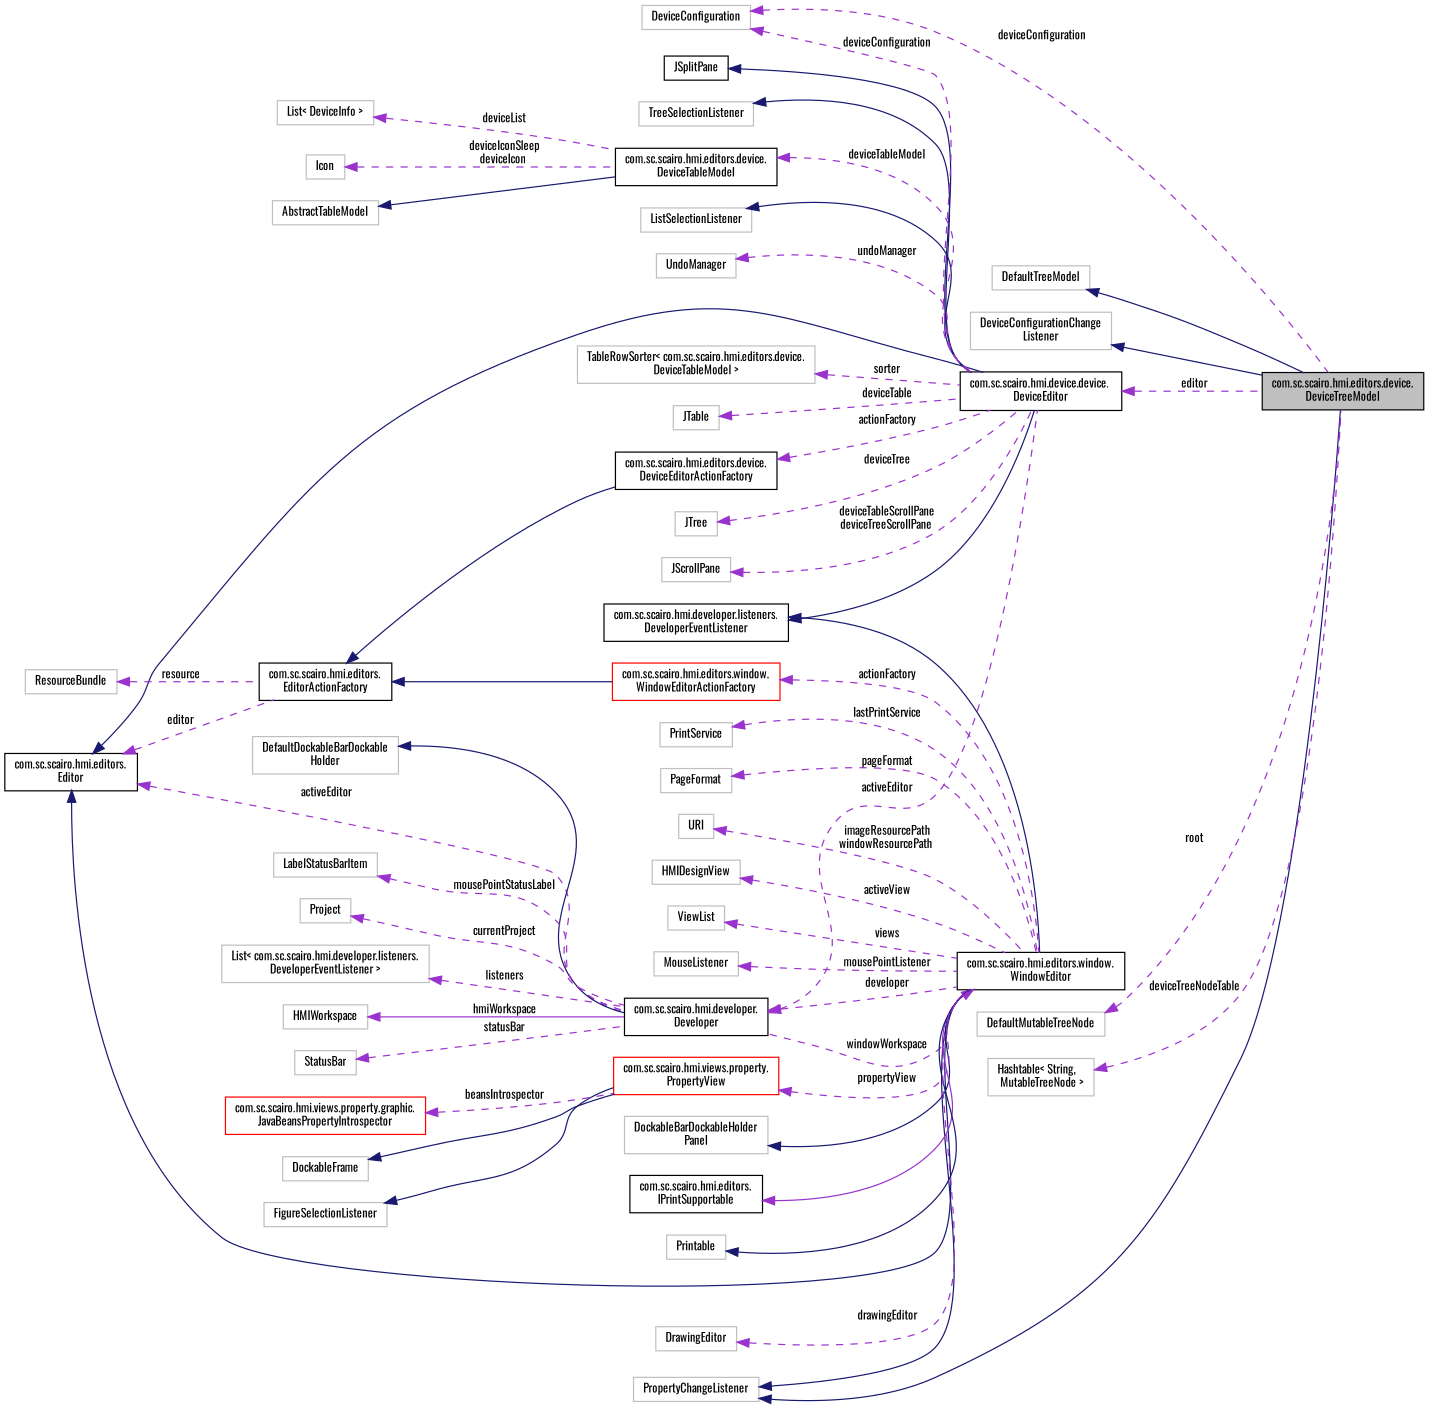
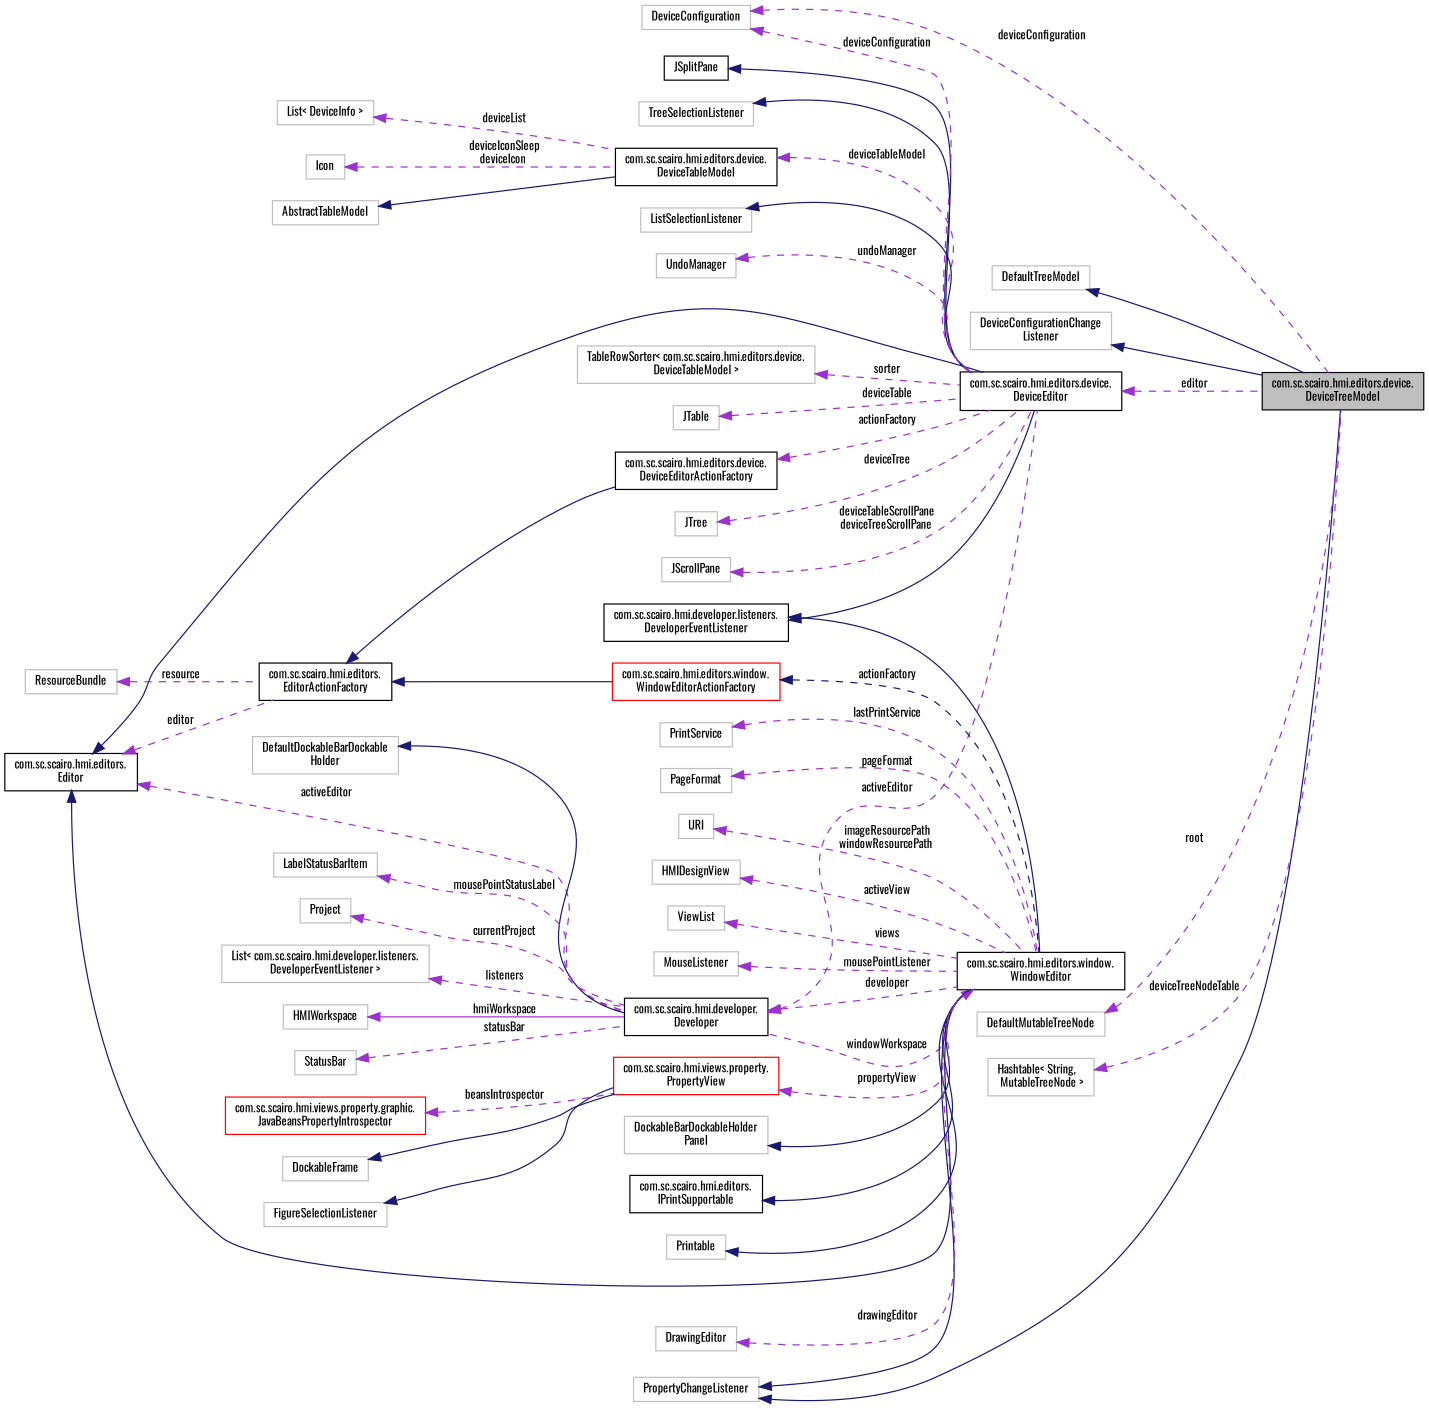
node "com.sc.scairo.hmi.device.device. DeviceEditor": label "com.sc.scairo.hmi.device.device. DeviceEditor" -> "com.sc.scairo.hmi.editors.device. DeviceEditor"
edge "com.sc.scairo.hmi.editors.window. WindowEditor" -> "com.sc.scairo.hmi.editors.window. WindowEditorActionFactory": color darkorchid3 -> midnightblue
edge "com.sc.scairo.hmi.editors.window. WindowEditor" -> "com.sc.scairo.hmi.editors. IPrintSupportable": color darkorchid3 -> midnightblue
